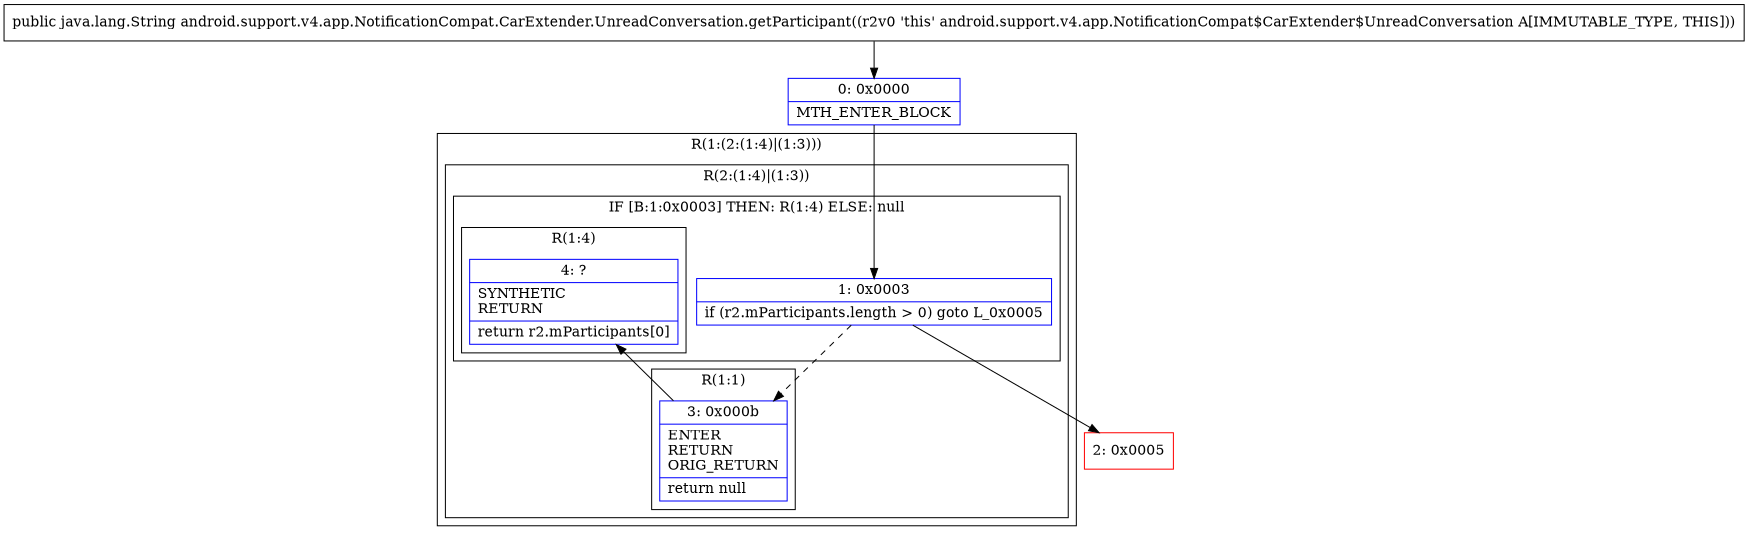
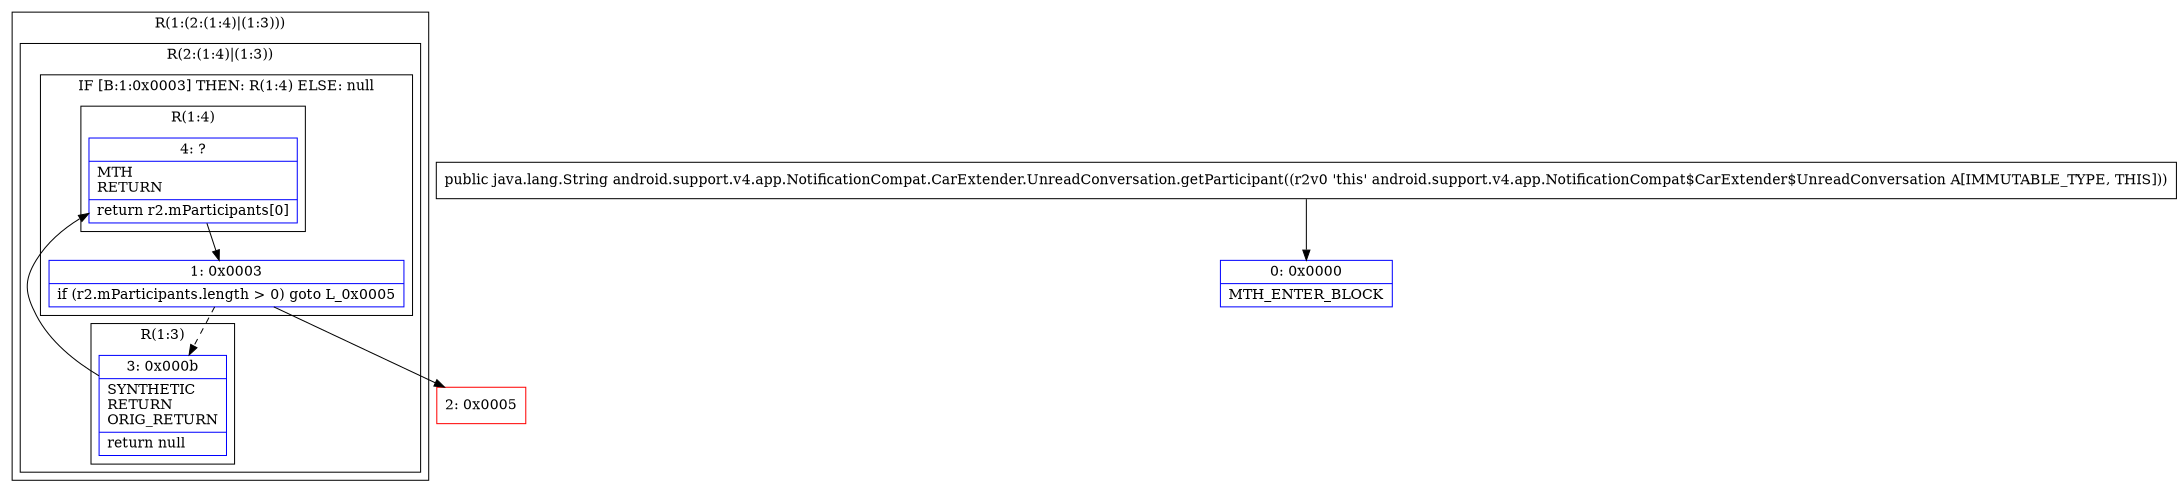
edge "0: 0x0000" -> "1: 0x0003": now "4: ?" -> "1: 0x0003"
node "4: ?": text "SYNTHETIC" -> "MTH"
cluster "R(1:1)": label "R(1:1)" -> "R(1:3)"
node "3: 0x000b": text "ENTER" -> "SYNTHETIC"
